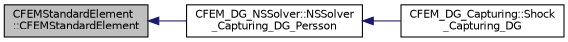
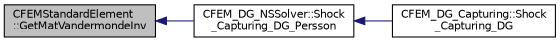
node "CFEMStandardElement ::CFEMStandardElement": label "CFEMStandardElement ::CFEMStandardElement" -> "CFEMStandardElement ::GetMatVandermondeInv"
node "CFEM_DG_NSSolver::NSSolver _Capturing_DG_Persson": label "CFEM_DG_NSSolver::NSSolver _Capturing_DG_Persson" -> "CFEM_DG_NSSolver::Shock _Capturing_DG_Persson"
